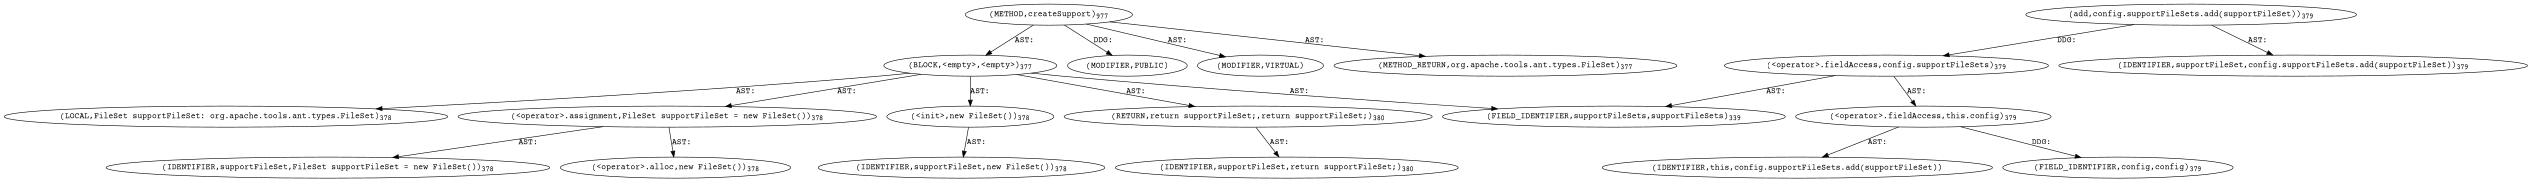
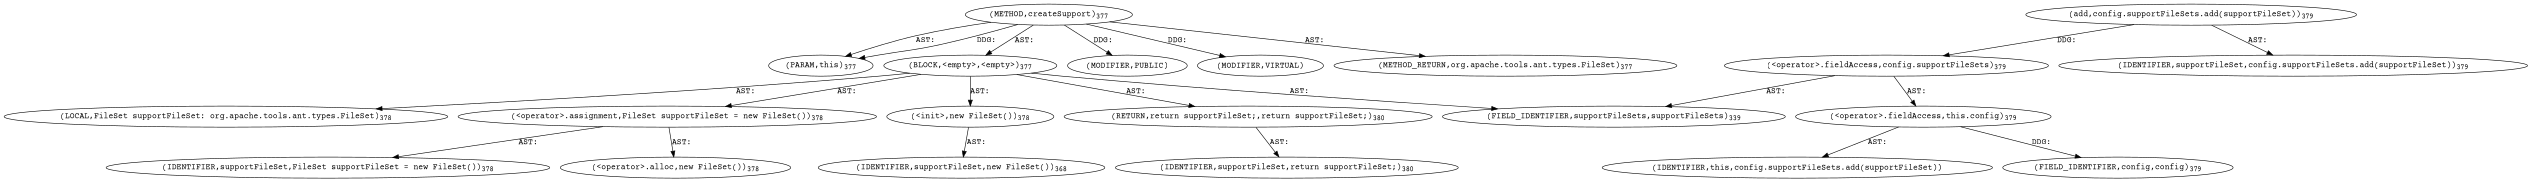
node "(METHOD,createSupport)": text "977" -> "377"
edge "(METHOD,createSupport)" -> "(MODIFIER,VIRTUAL)": label "AST: " -> "DDG: "
node "(PARAM,this)": added
node "(IDENTIFIER,supportFileSet,new FileSet())": text "378" -> "368"
